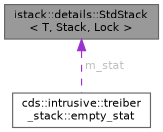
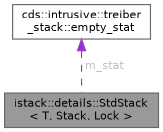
edge "cds::intrusive::treiber _stack::empty_stat" -> "istack::details::StdStack < T, Stack, Lock >": reversed
